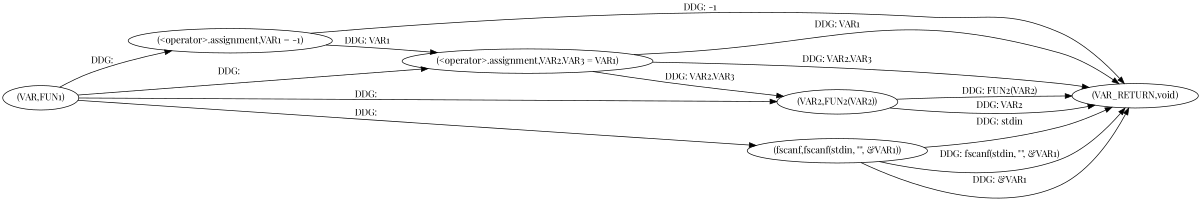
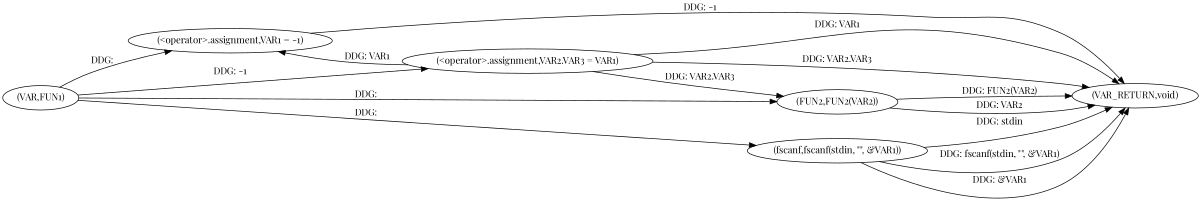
edge "(<operator>.assignment,VAR1 = -1)" -> "(<operator>.assignment,VAR2.VAR3 = VAR1)": reversed
edge "(VAR,FUN1)" -> "(<operator>.assignment,VAR2.VAR3 = VAR1)": label "DDG: " -> "DDG: -1"
node "(VAR2,FUN2(VAR2))": label "(VAR2,FUN2(VAR2))" -> "(FUN2,FUN2(VAR2))"
